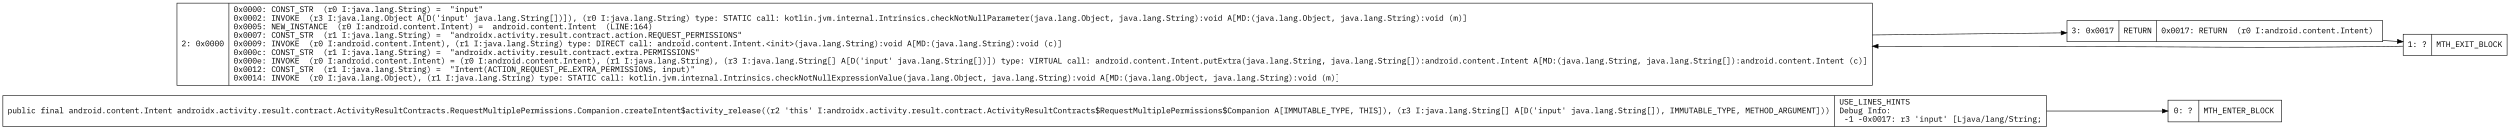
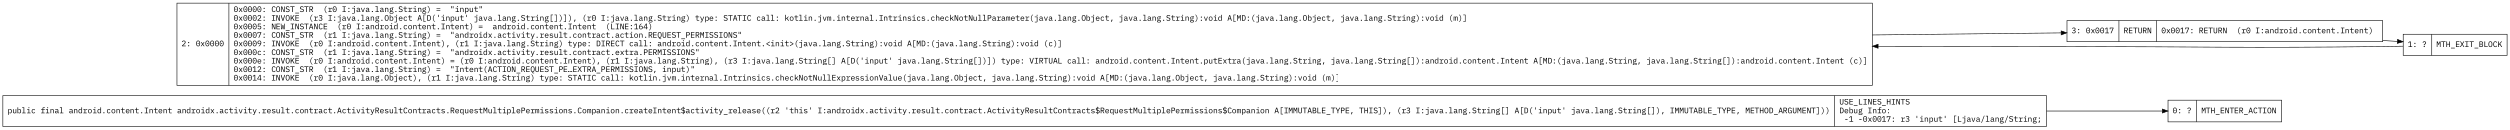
node "0: ?": text "MTH_ENTER_BLOCK" -> "MTH_ENTER_ACTION"
